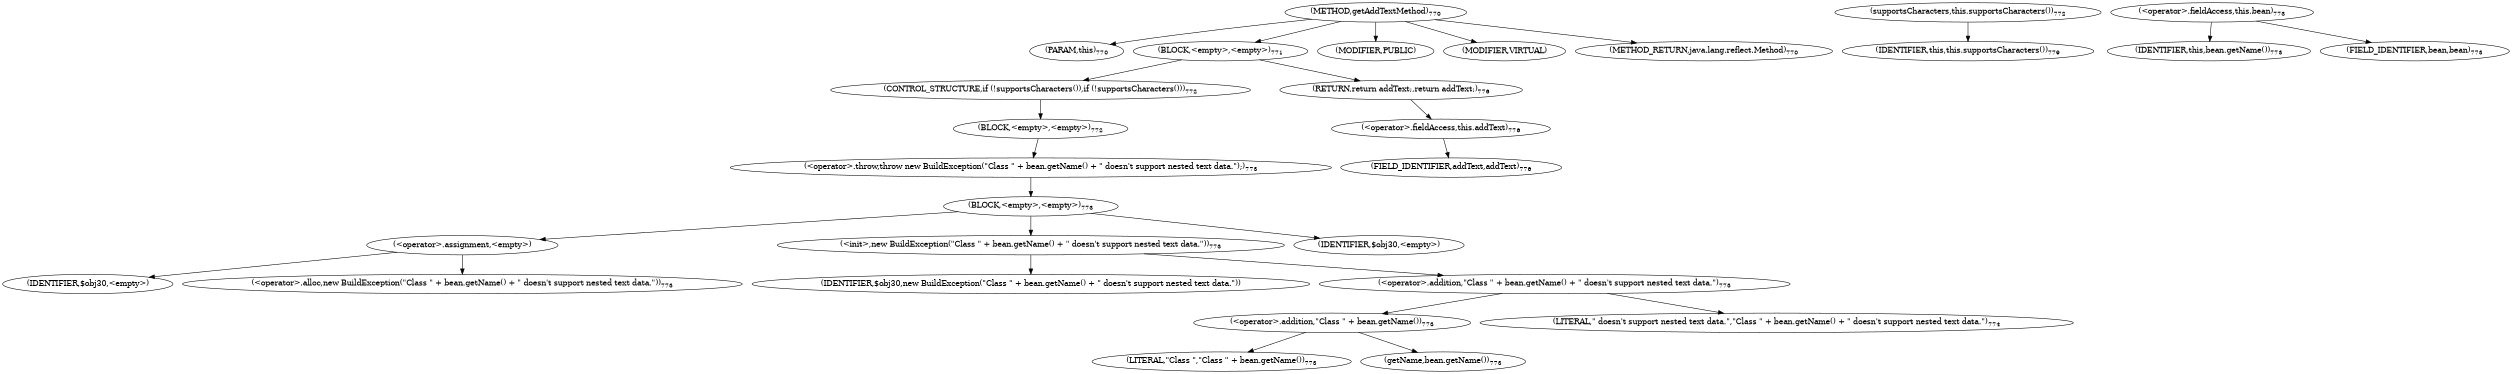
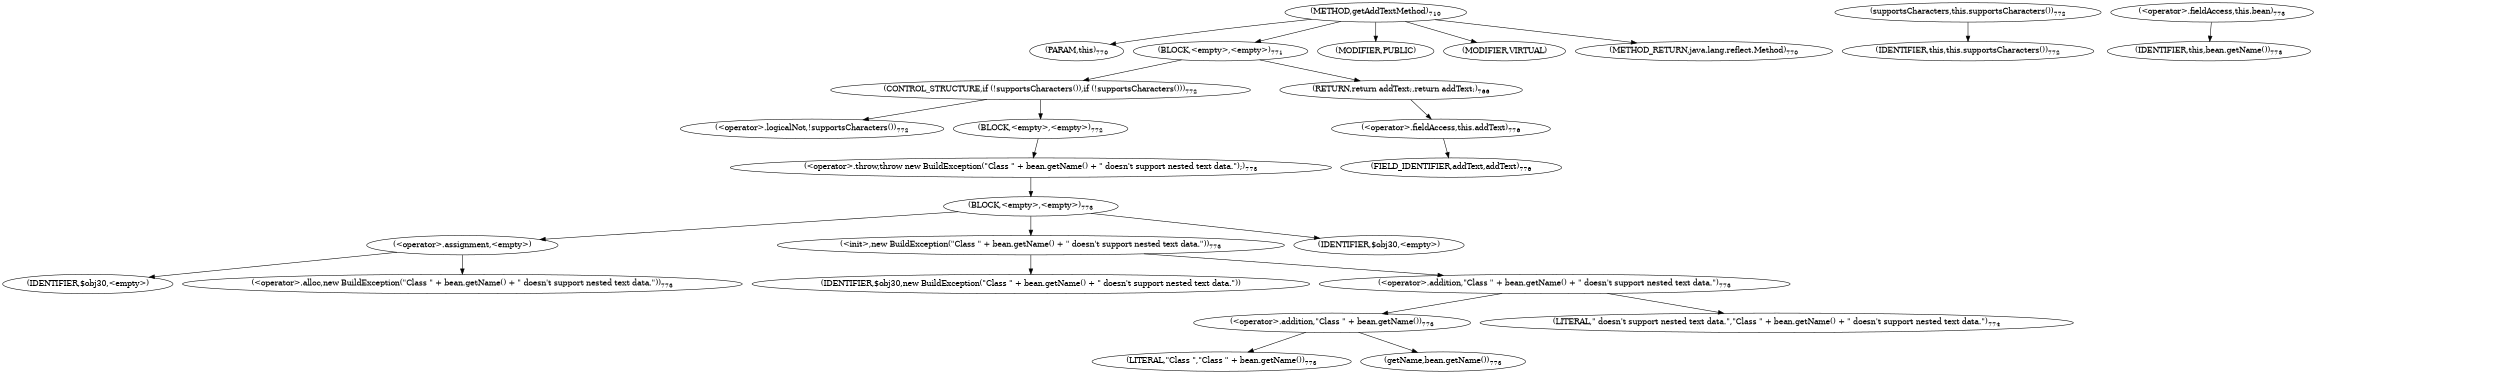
node "(METHOD,getAddTextMethod)": text "770" -> "710"
node "(IDENTIFIER,this,this.supportsCharacters())": text "779" -> "772"
node "(FIELD_IDENTIFIER,bean,bean)": removed
node "(RETURN,return addText;,return addText;)": text "776" -> "766"
node "(<operator>.logicalNot,!supportsCharacters())": added
